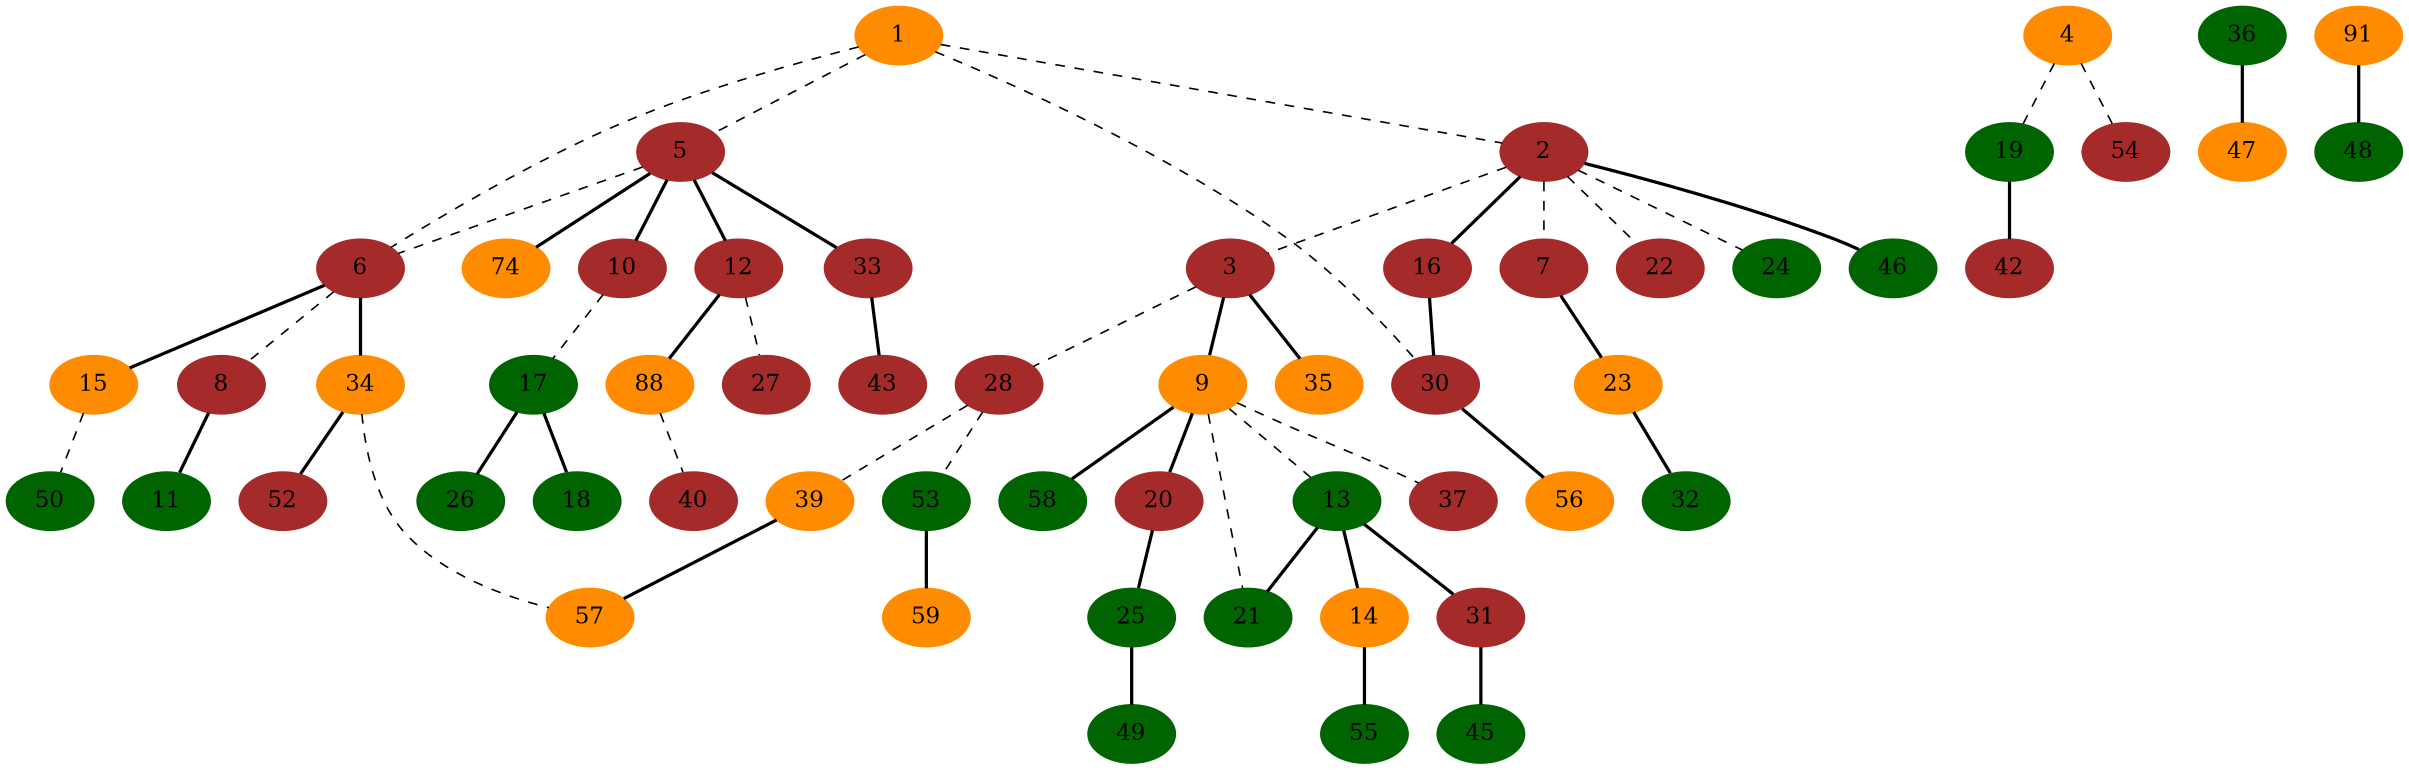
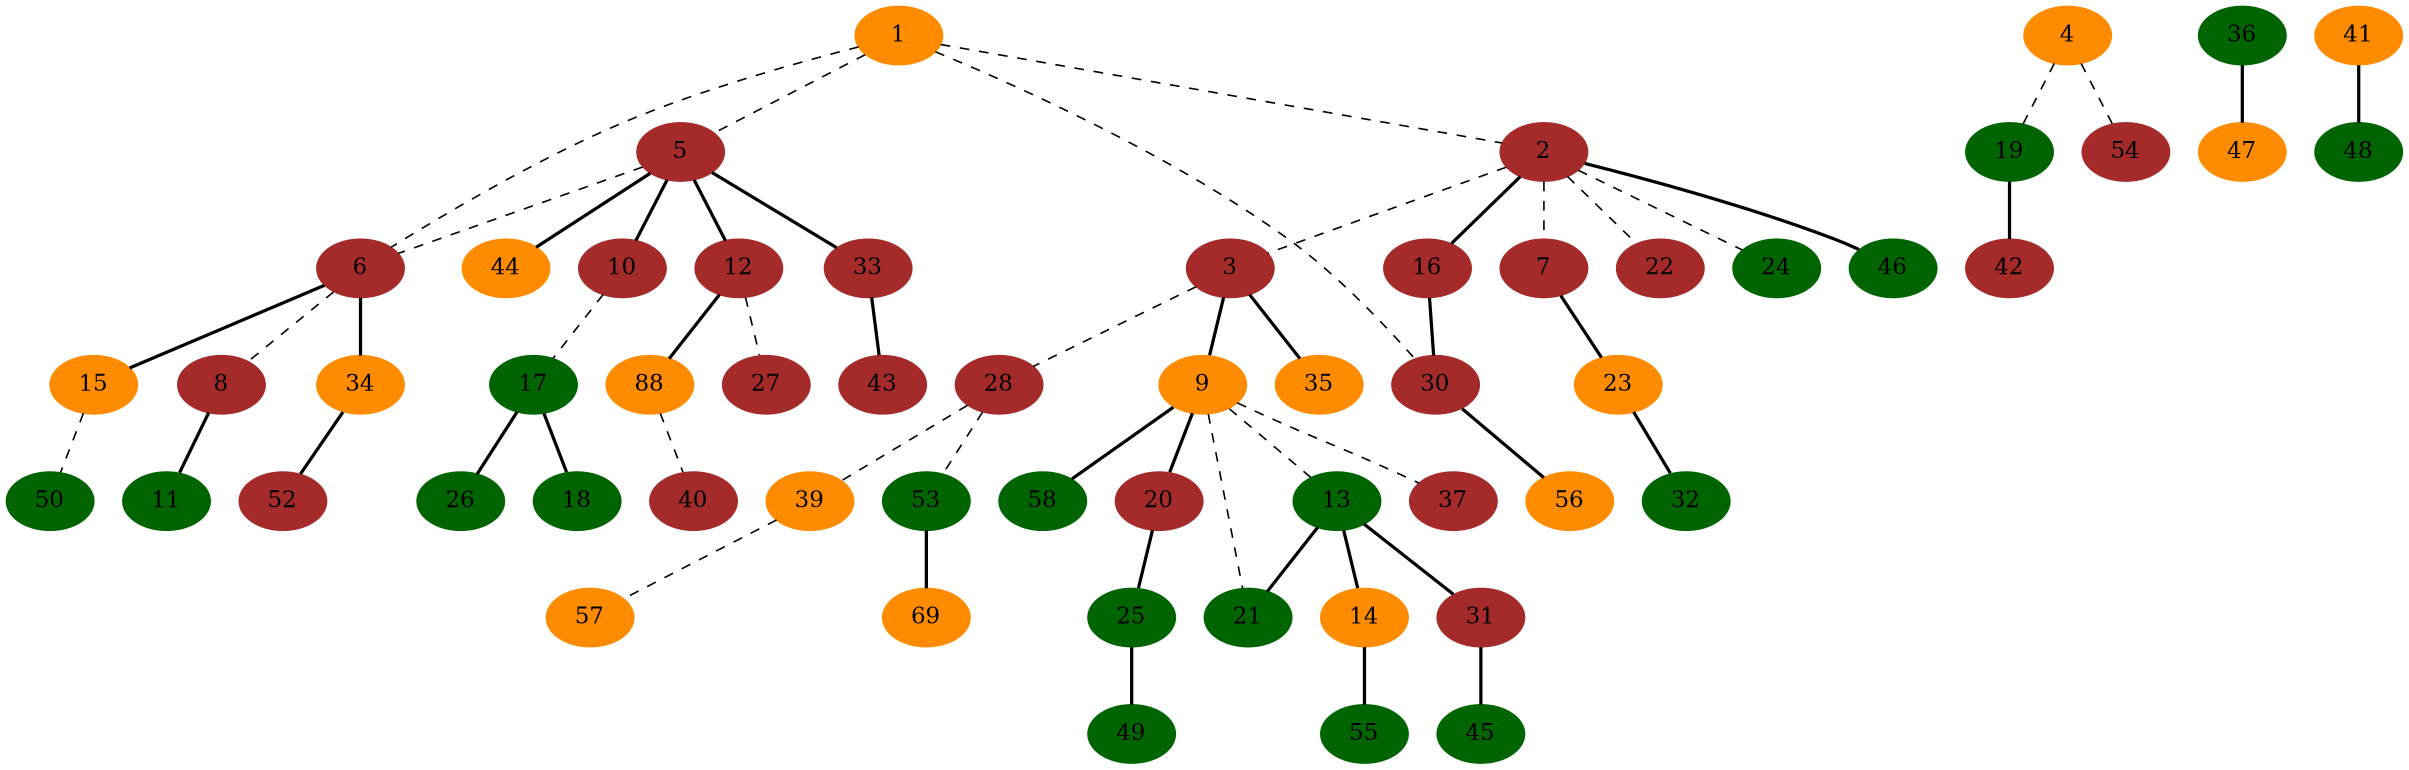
node "91": label "91" -> "41"
node "74": label "74" -> "44"
edge "34" -- "57": removed
edge "39" -- "57": style bold -> dashed
node "59": label "59" -> "69"
